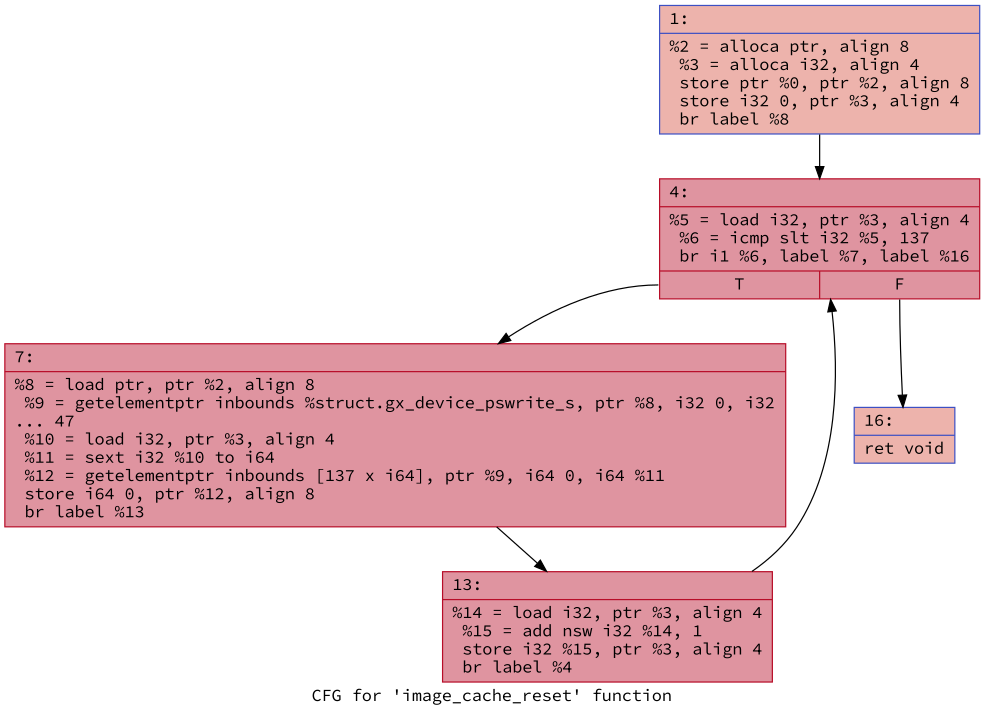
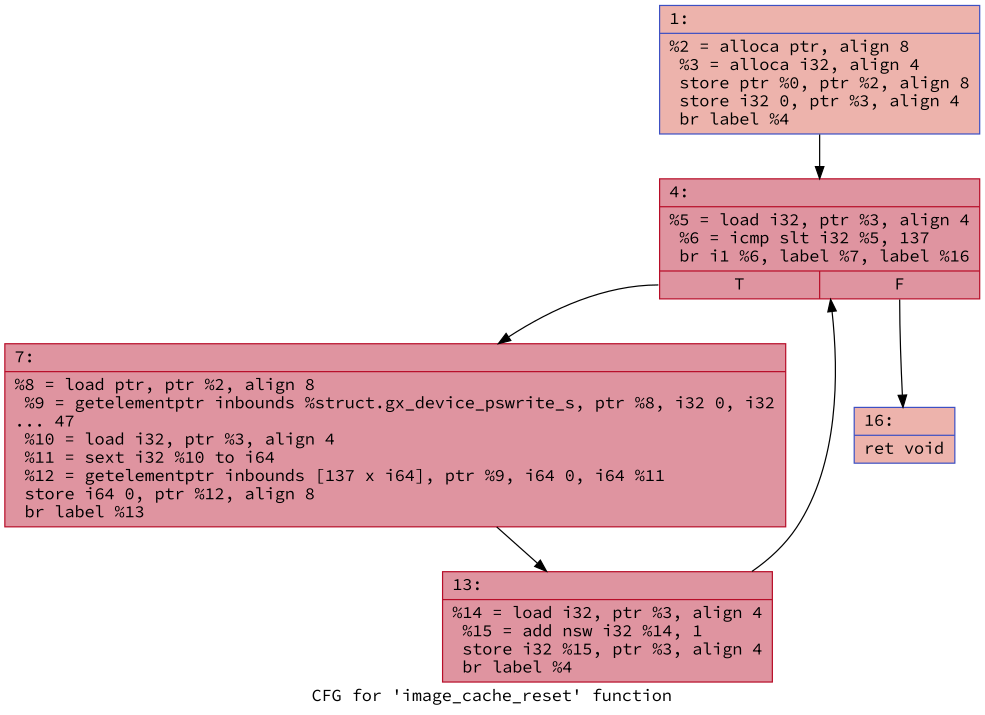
node "1:": text "br label %8" -> "br label %4"
